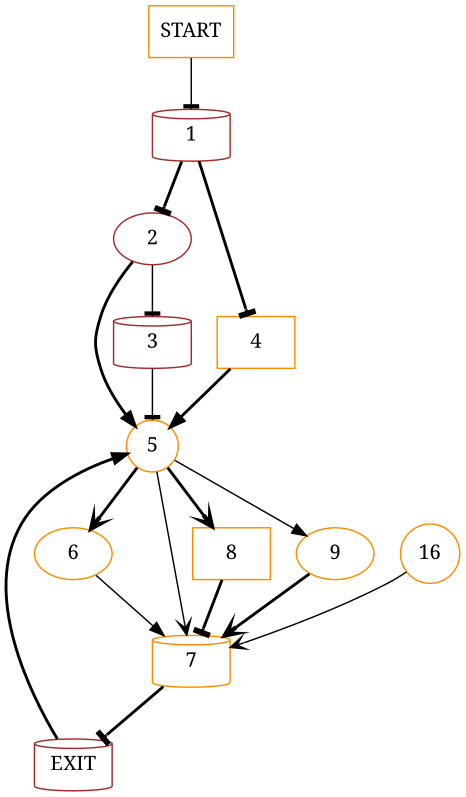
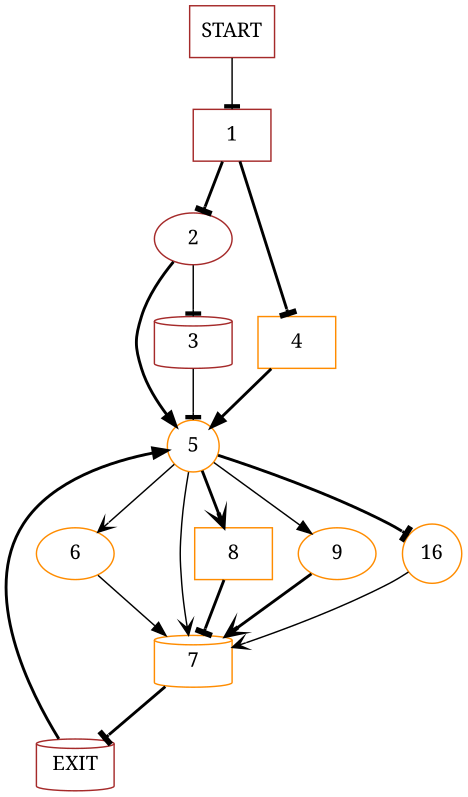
node "START": color darkorange -> brown
node "1": shape cylinder -> box
edge "5" -> "16": added
edge "5" -> "6": style bold -> solid
